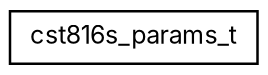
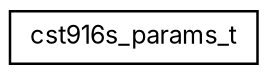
node "cst816s_params_t": label "cst816s_params_t" -> "cst916s_params_t"
